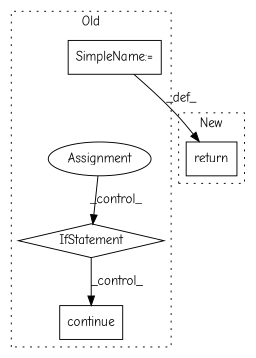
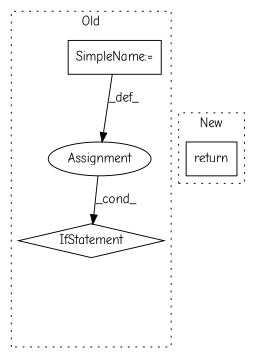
edge "SimpleName:=" -> "return": now "SimpleName:=" -> "Assignment"
edge "Assignment" -> "IfStatement": label "_control_" -> "_cond_"
node "continue": removed
